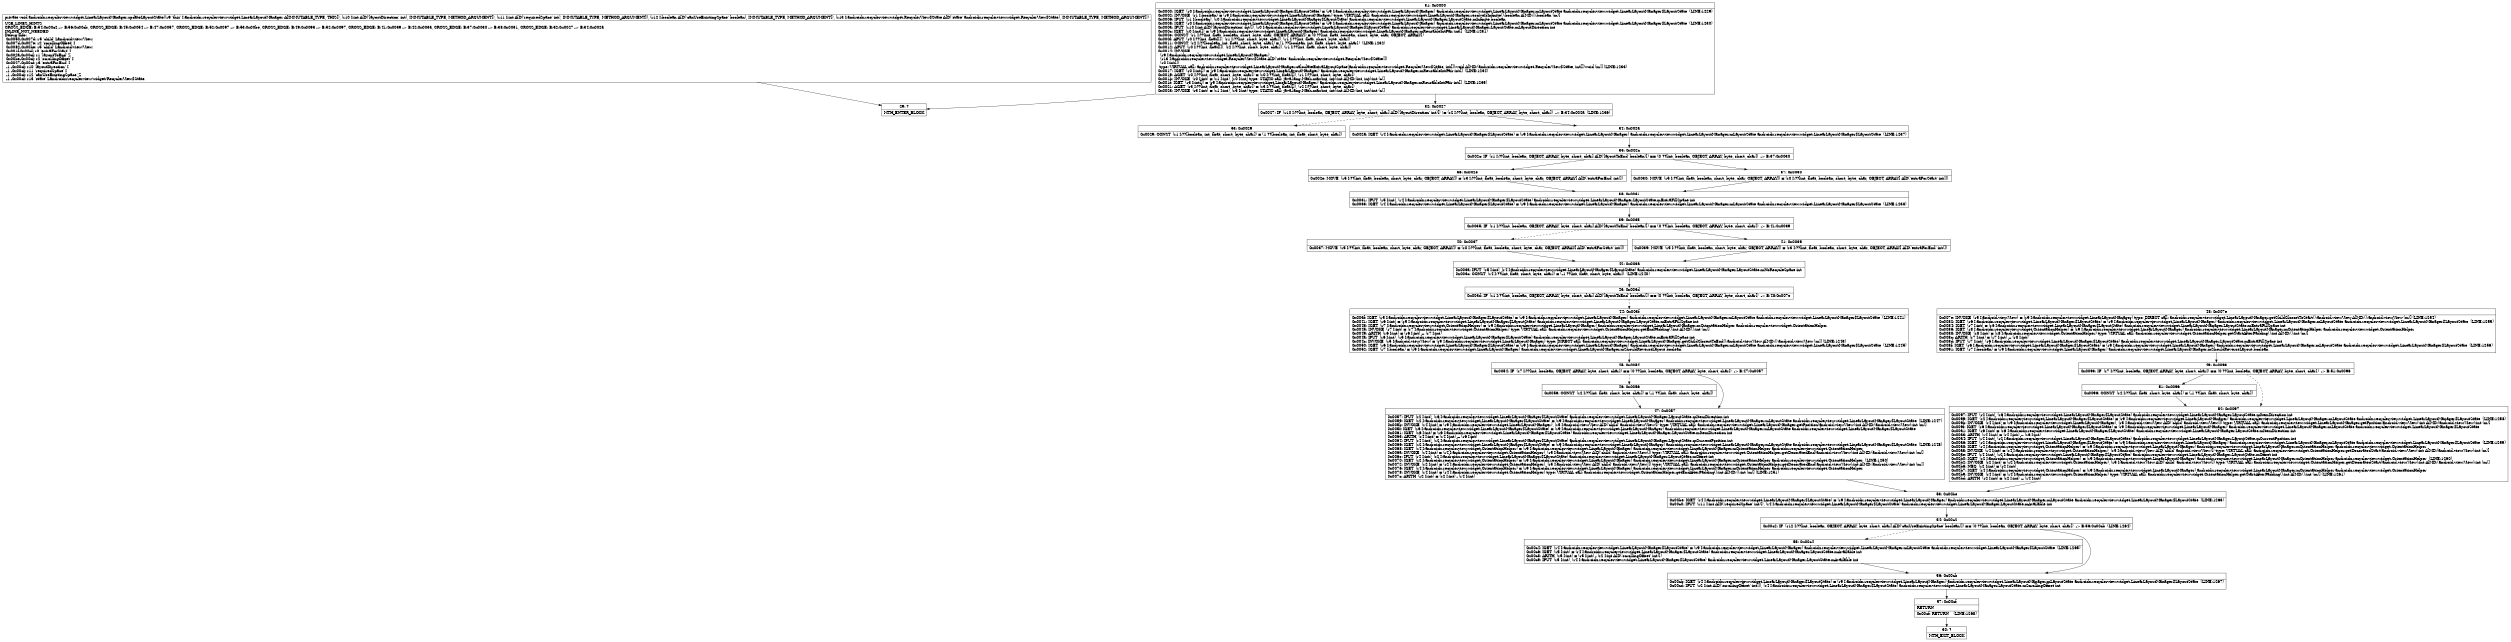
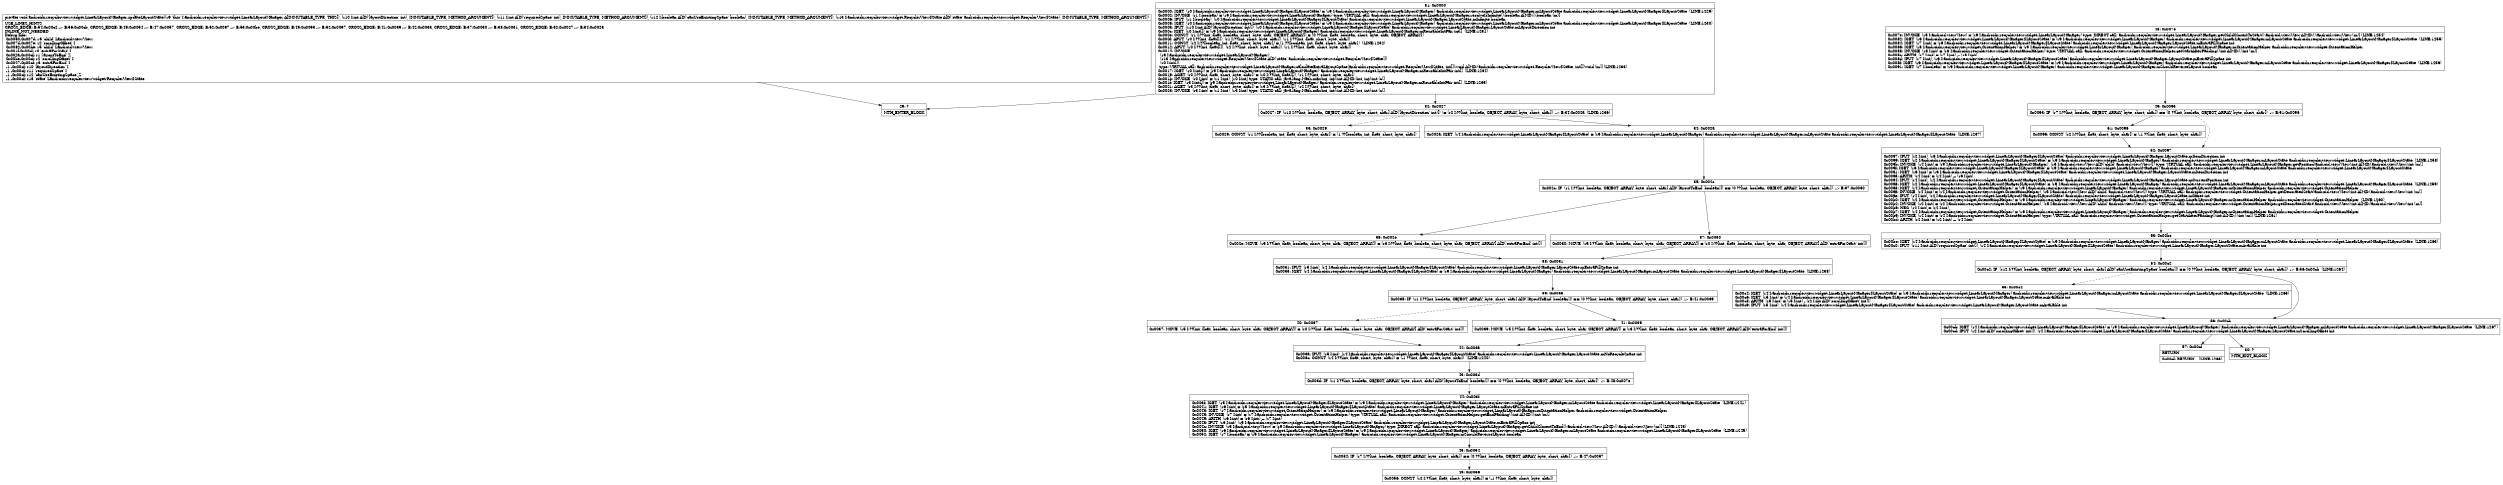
node "47: 0x0057": removed
edge "57: 0x00cf" -> "30: ?": now "56: 0x00cb" -> "30: ?"
